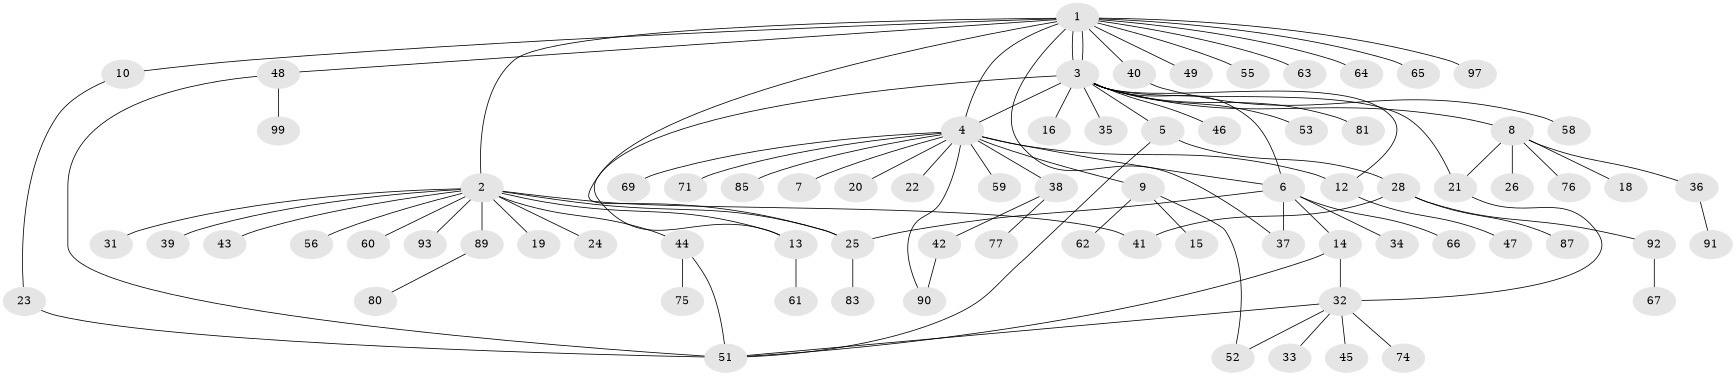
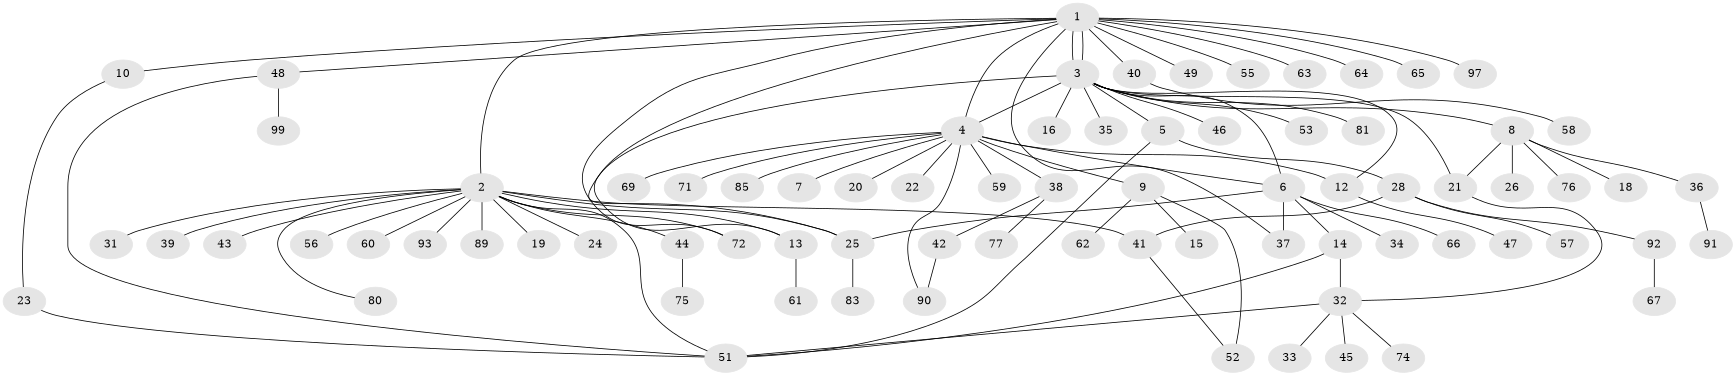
node "72": added
node "87": label "87" -> "57"
edge "89" -- "80": now "2" -- "80"
edge "44" -- "51": now "2" -- "51"
edge "32" -- "52": now "41" -- "52"
